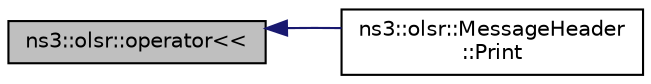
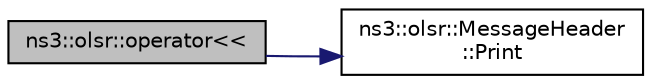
edge "ns3::olsr::MessageHeader ::Print" -> "ns3::olsr::operator<<": reversed
